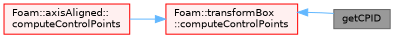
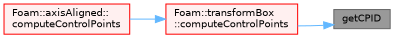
edge "getCPID" -> "Foam::transformBox ::computeControlPoints": reversed
